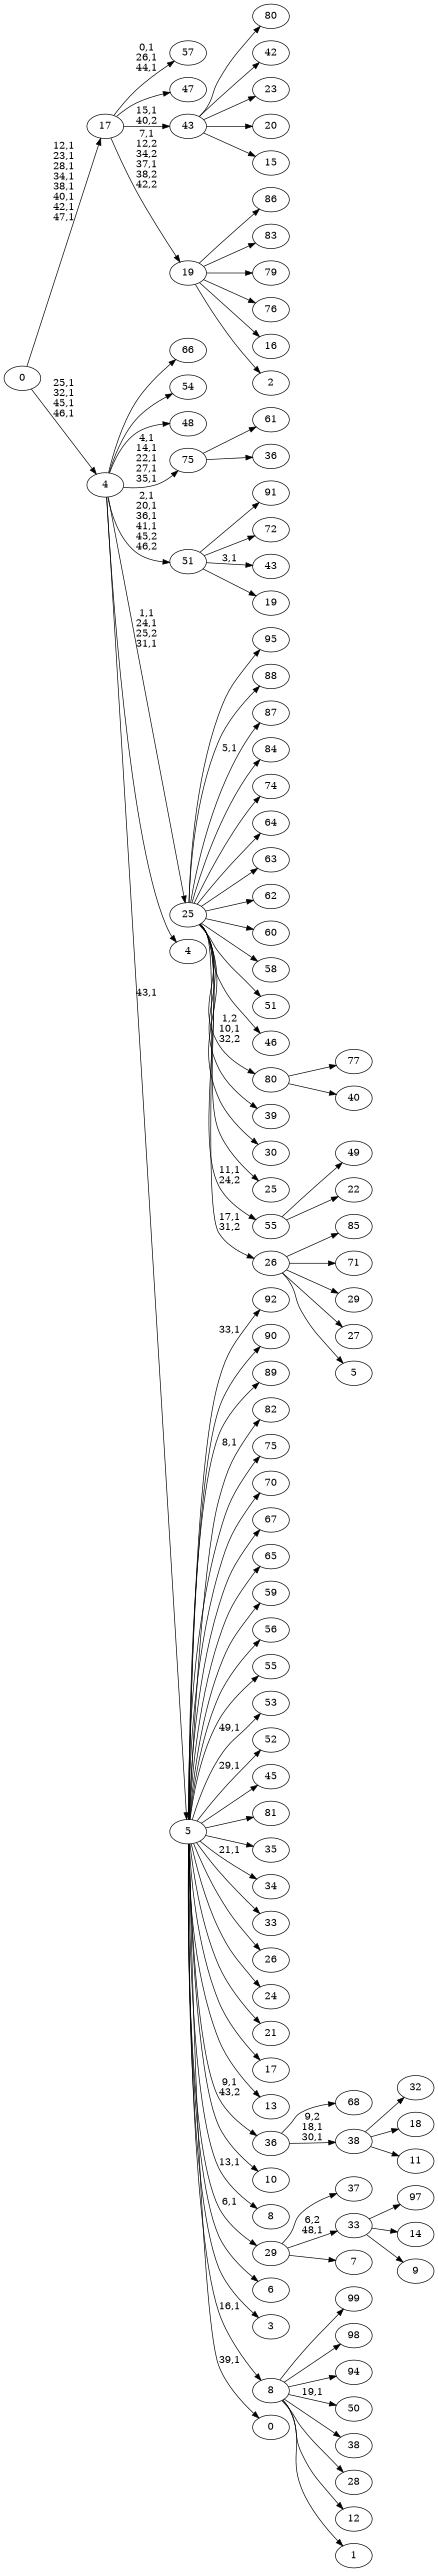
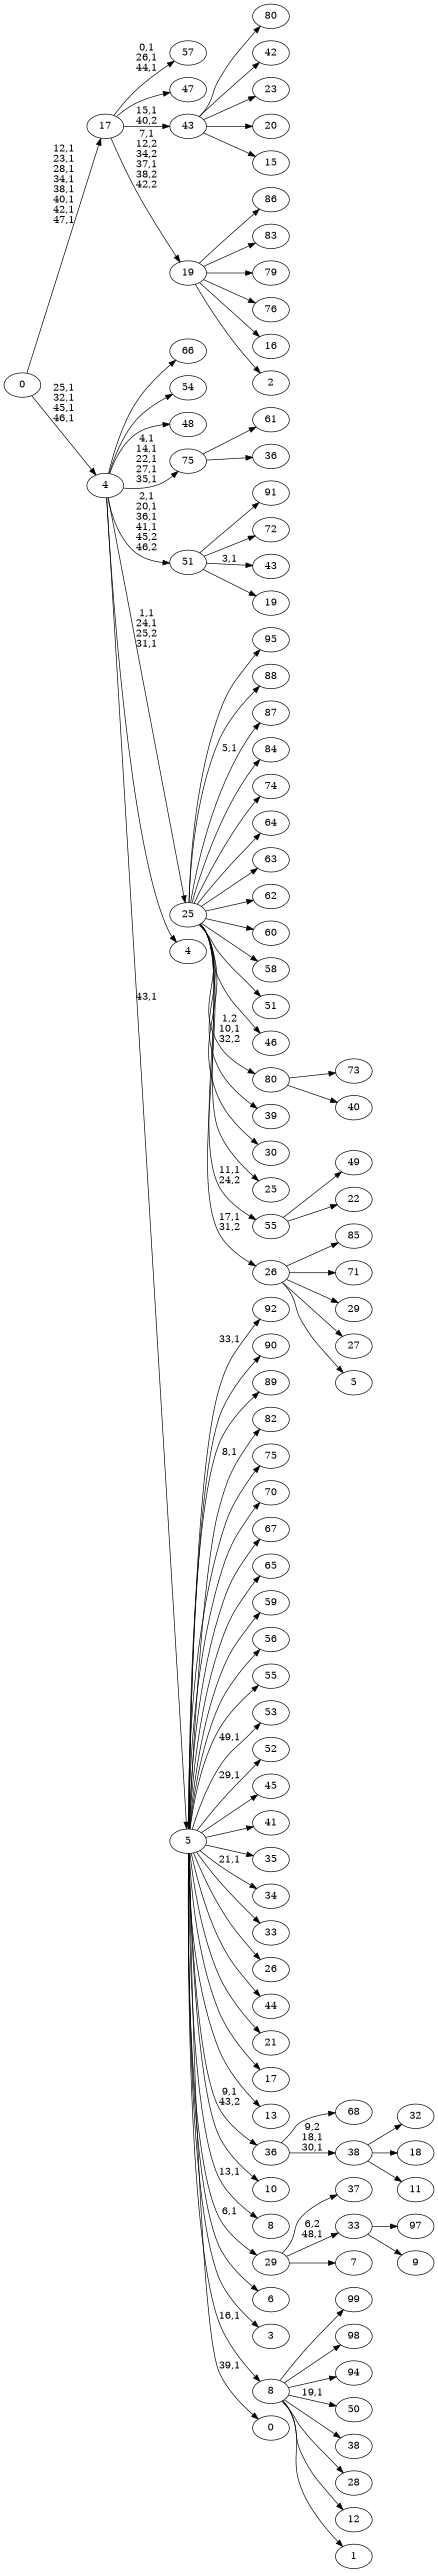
node "77": label "77" -> "73"
node "81": label "81" -> "41"
node "24": label "24" -> "44"
node "14": removed
